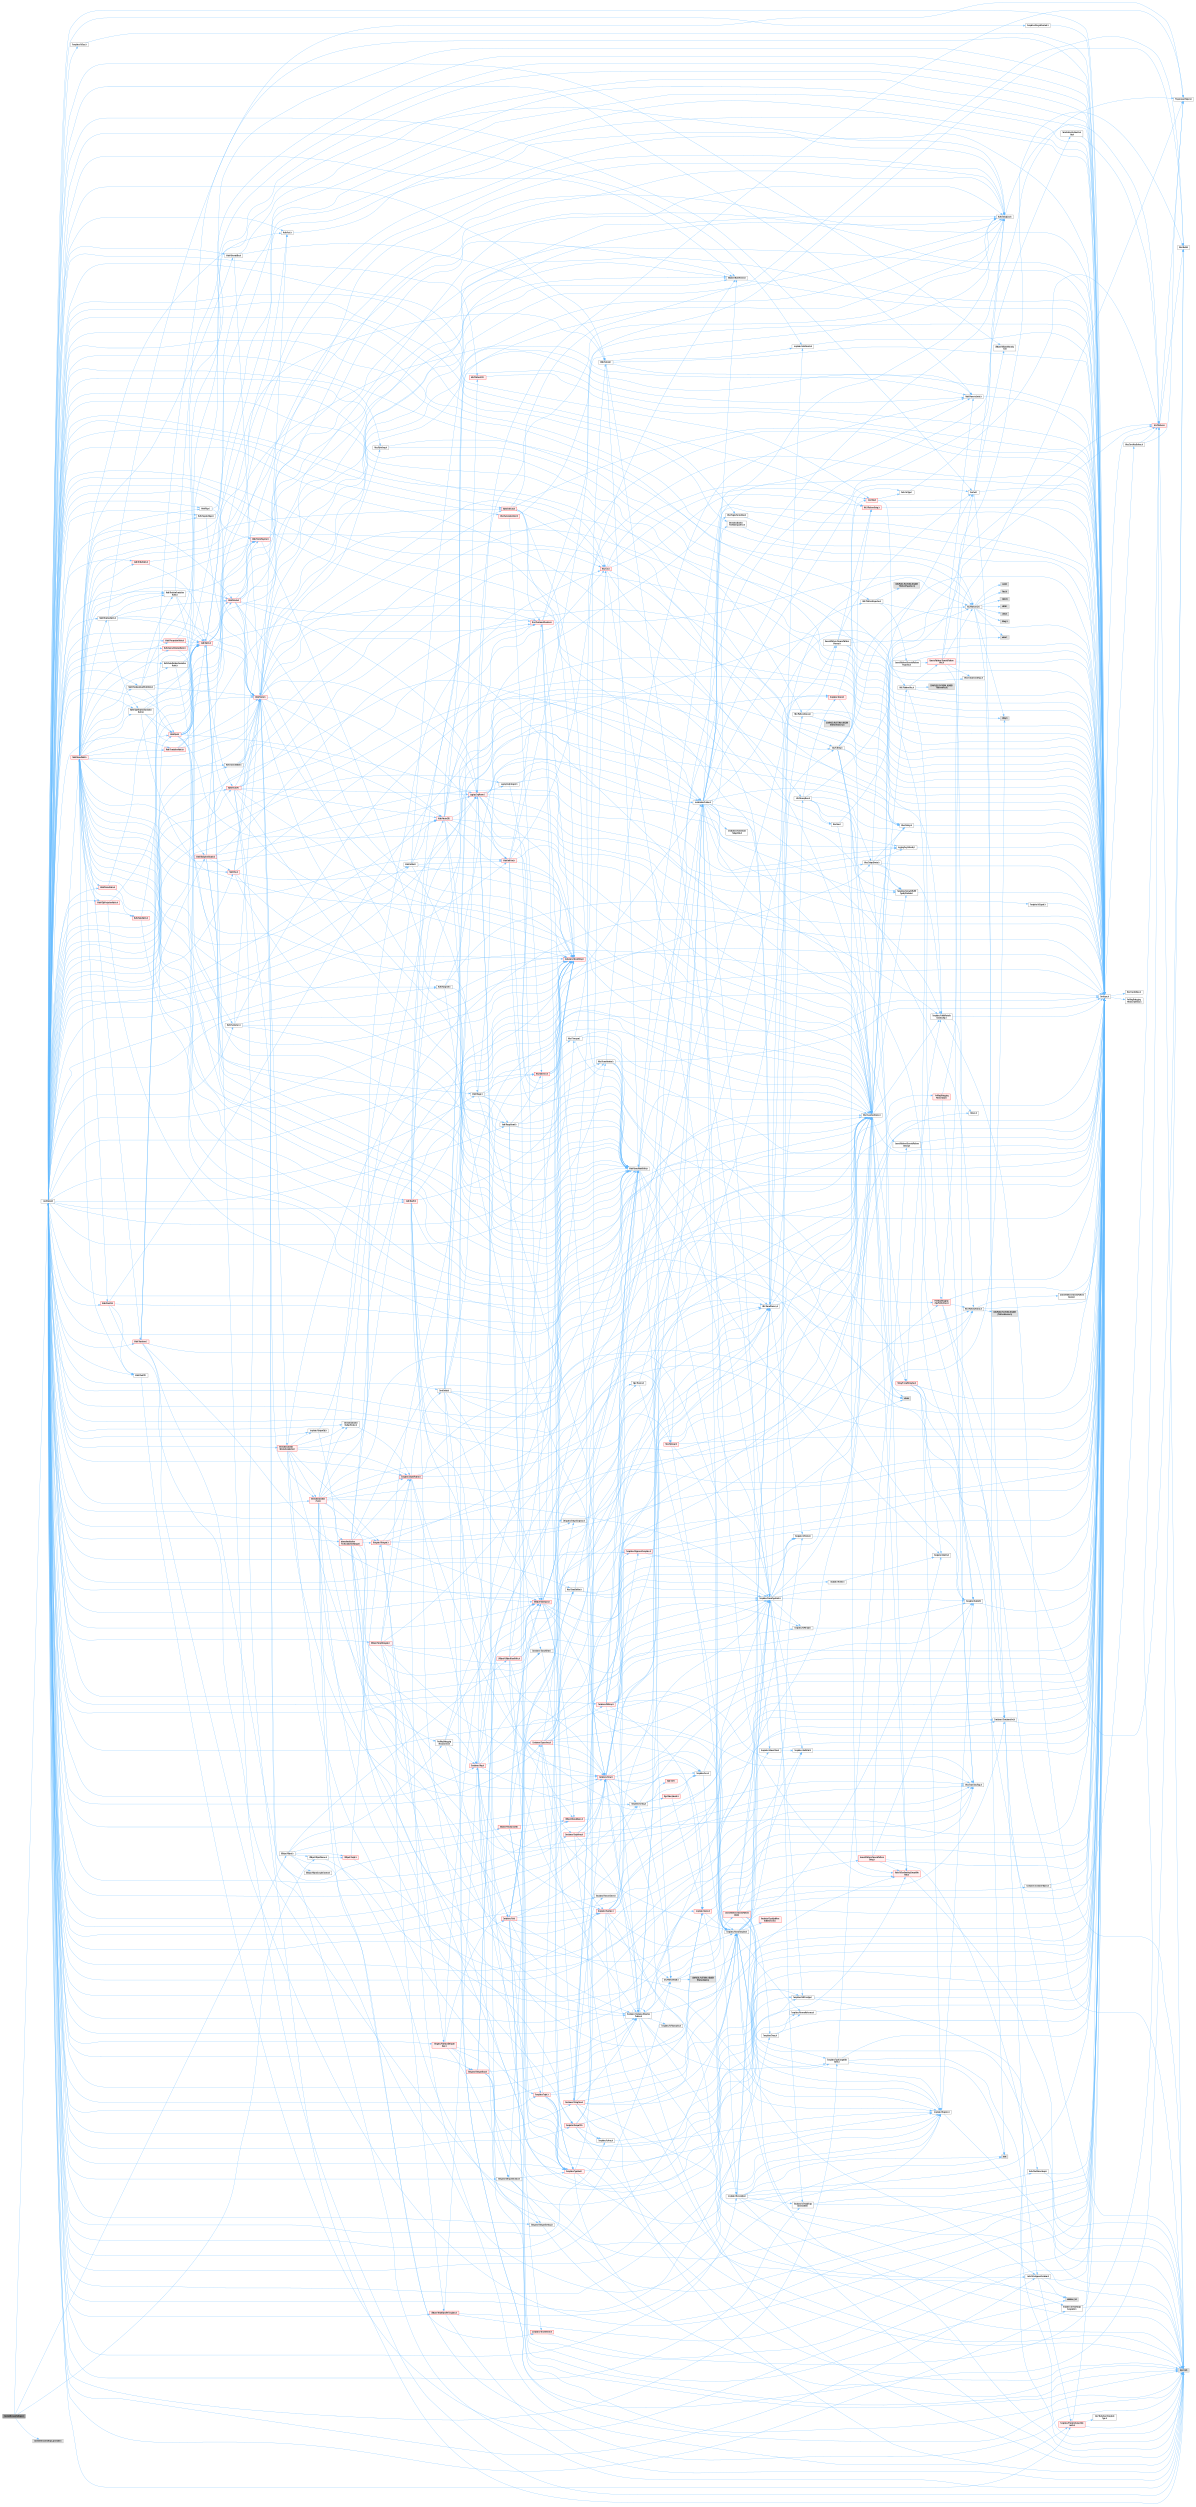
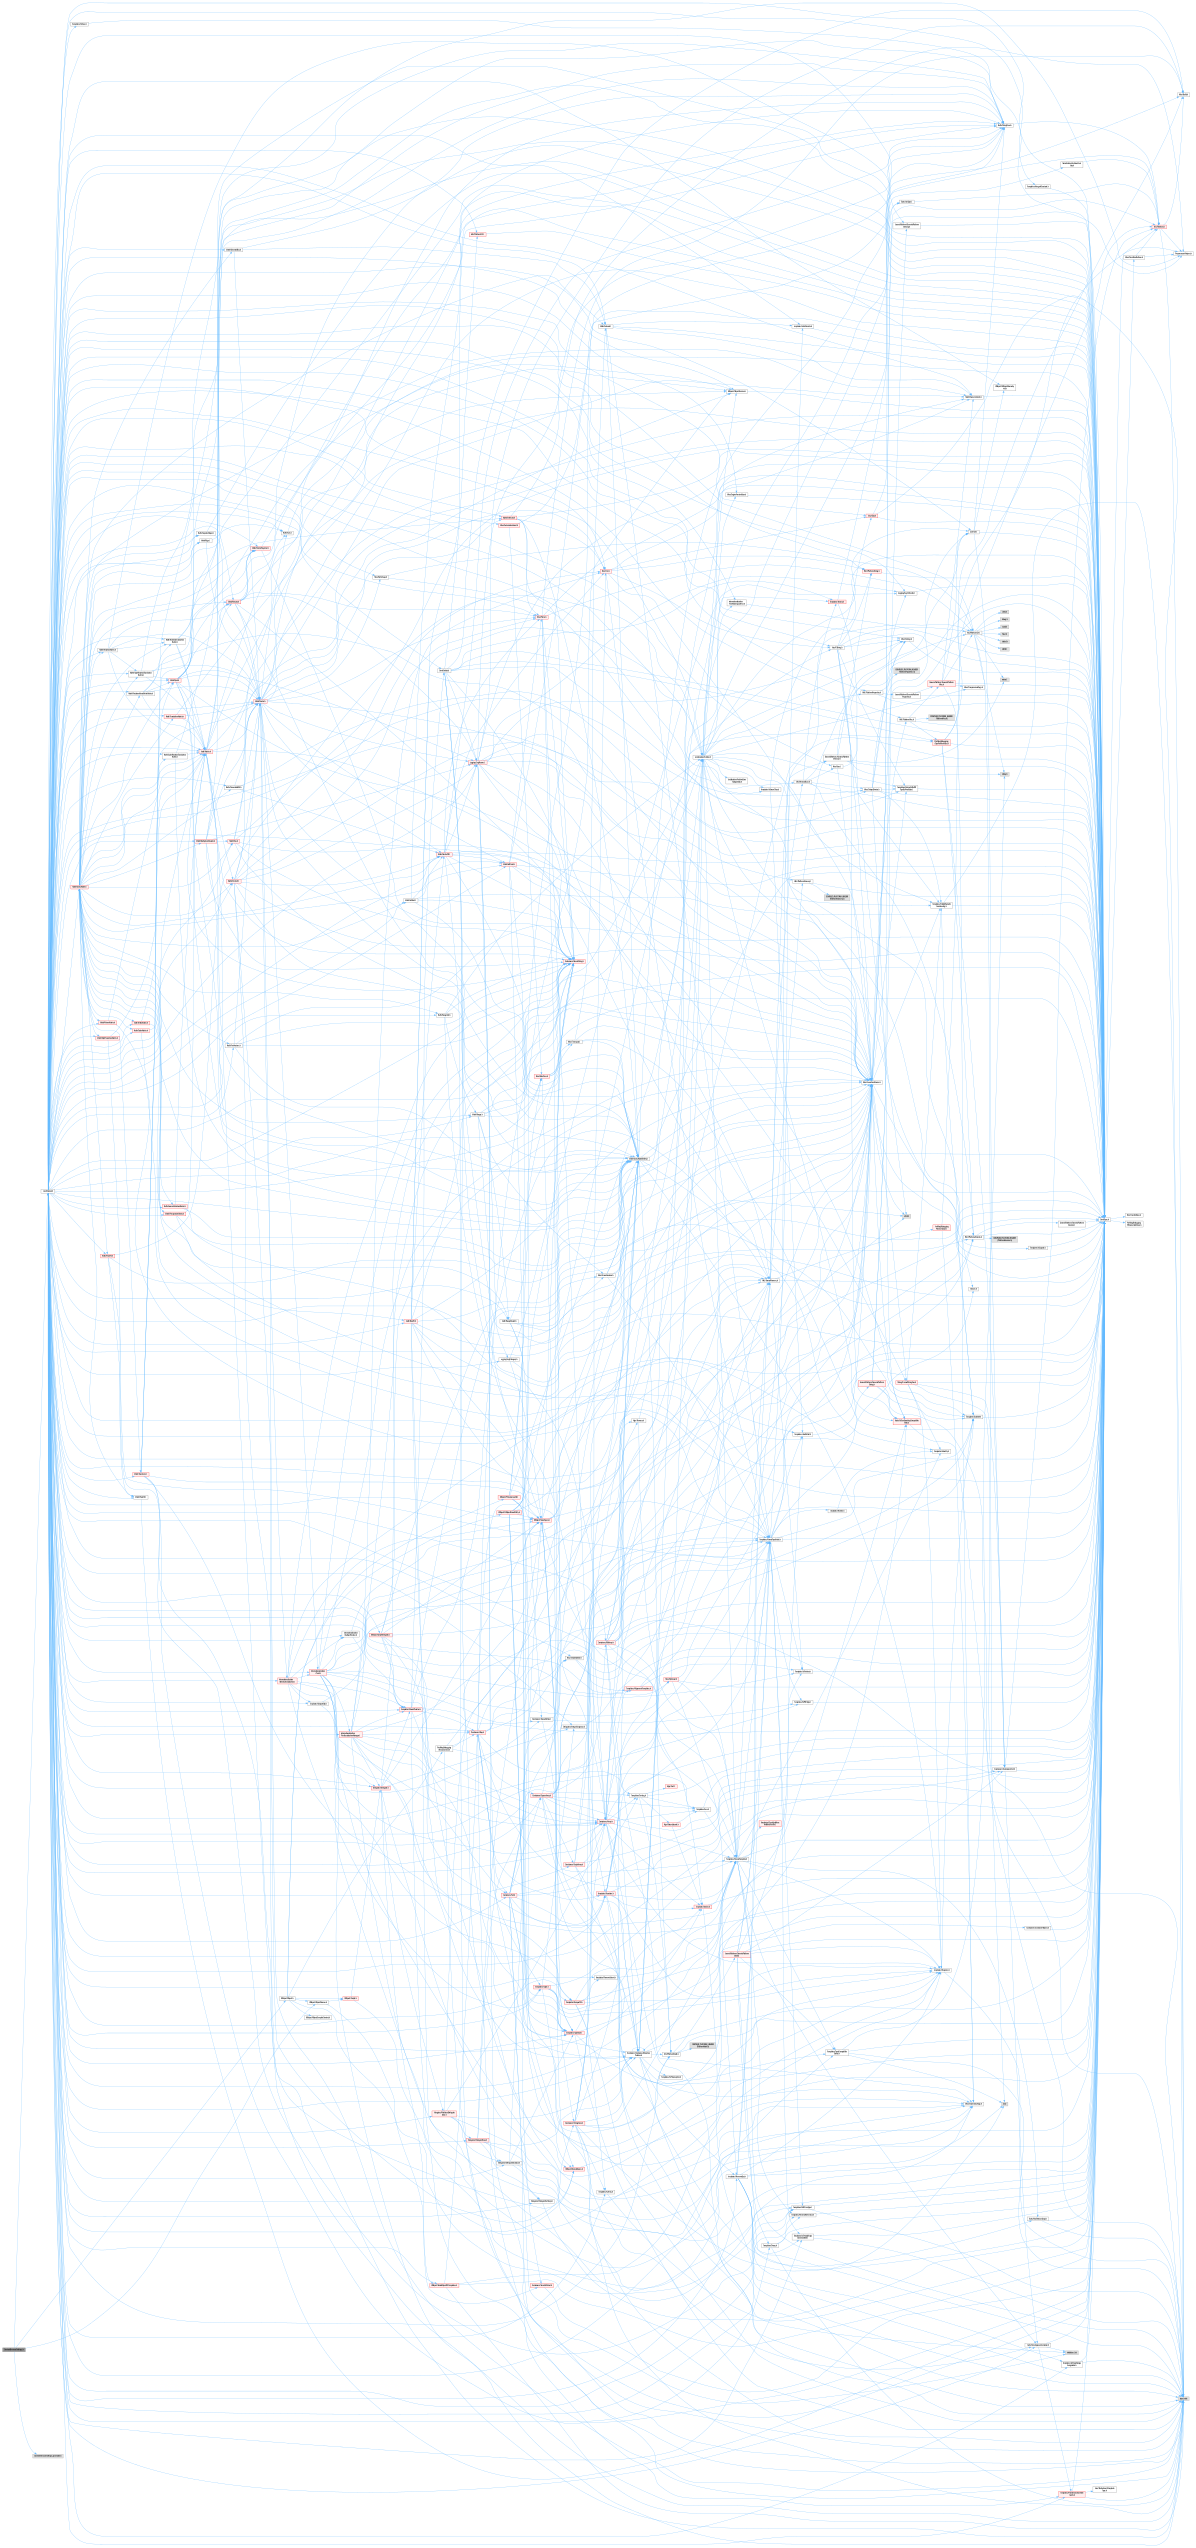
node "Misc/ContainerAllocation.h": label "Misc/ContainerAllocation.h" -> "Misc/Parse.h"
edge "Internationalization /Internationalization.h" -> "ProfilingDebugging /ResourceSize.h": now "Internationalization /Internationalization.h" -> "UObject/NameTypes.h"
edge "CoreMinimal.h" -> "Templates/Less.h": reversed
edge "Templates/Decay.h" -> "type_traits": added
